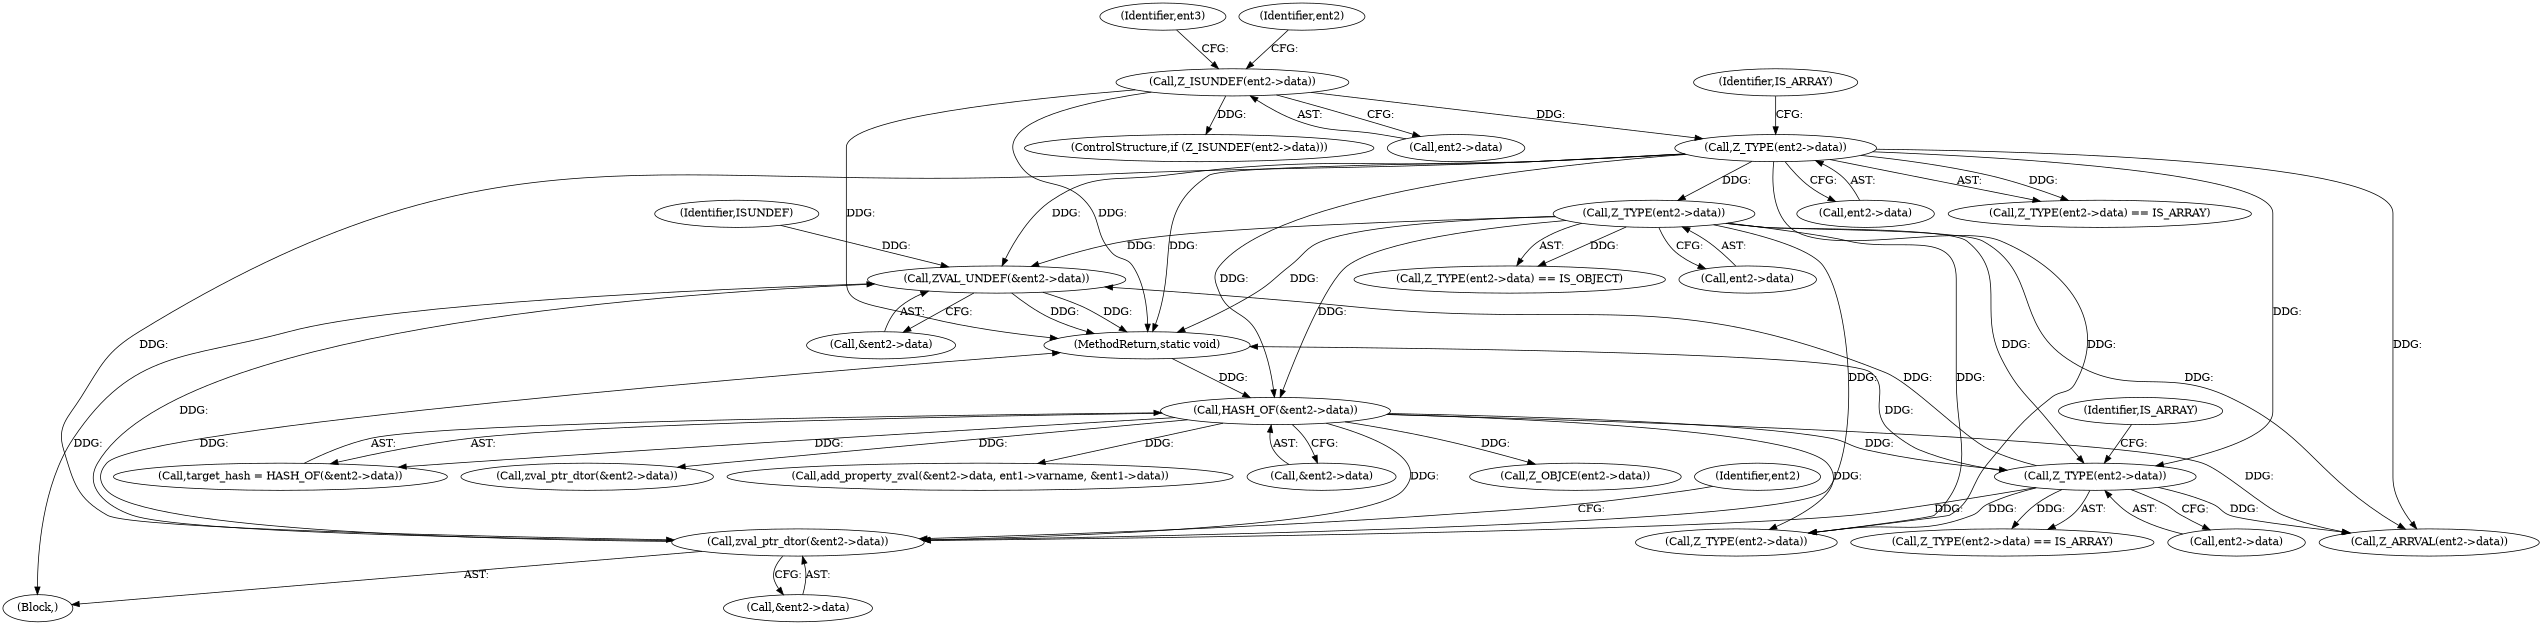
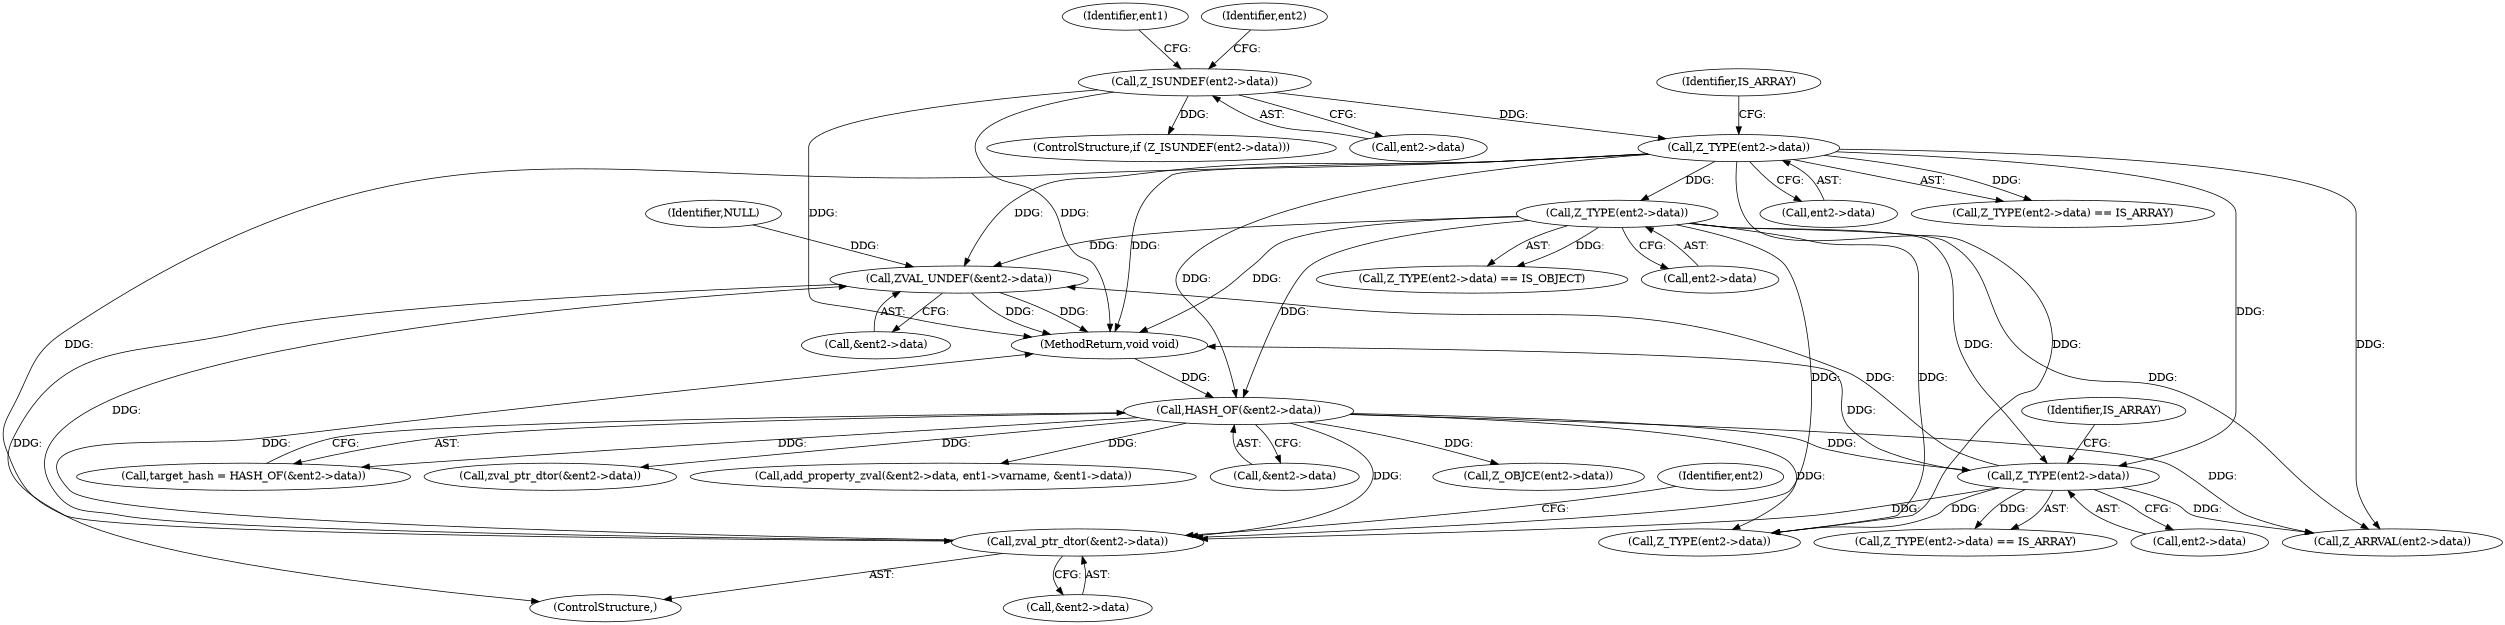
node "(Identifier,ent3)": label "(Identifier,ent3)" -> "(Identifier,ent1)"
node "(Identifier,ISUNDEF)": label "(Identifier,ISUNDEF)" -> "(Identifier,NULL)"
node "(MethodReturn,static void)": label "(MethodReturn,static void)" -> "(MethodReturn,void void)"
edge "(Call,target_hash = HASH_OF(&ent2->data))" -> "(Call,HASH_OF(&ent2->data))": label "AST: " -> "CFG: "
node "(Block,)": label "(Block,)" -> "(ControlStructure,)"
